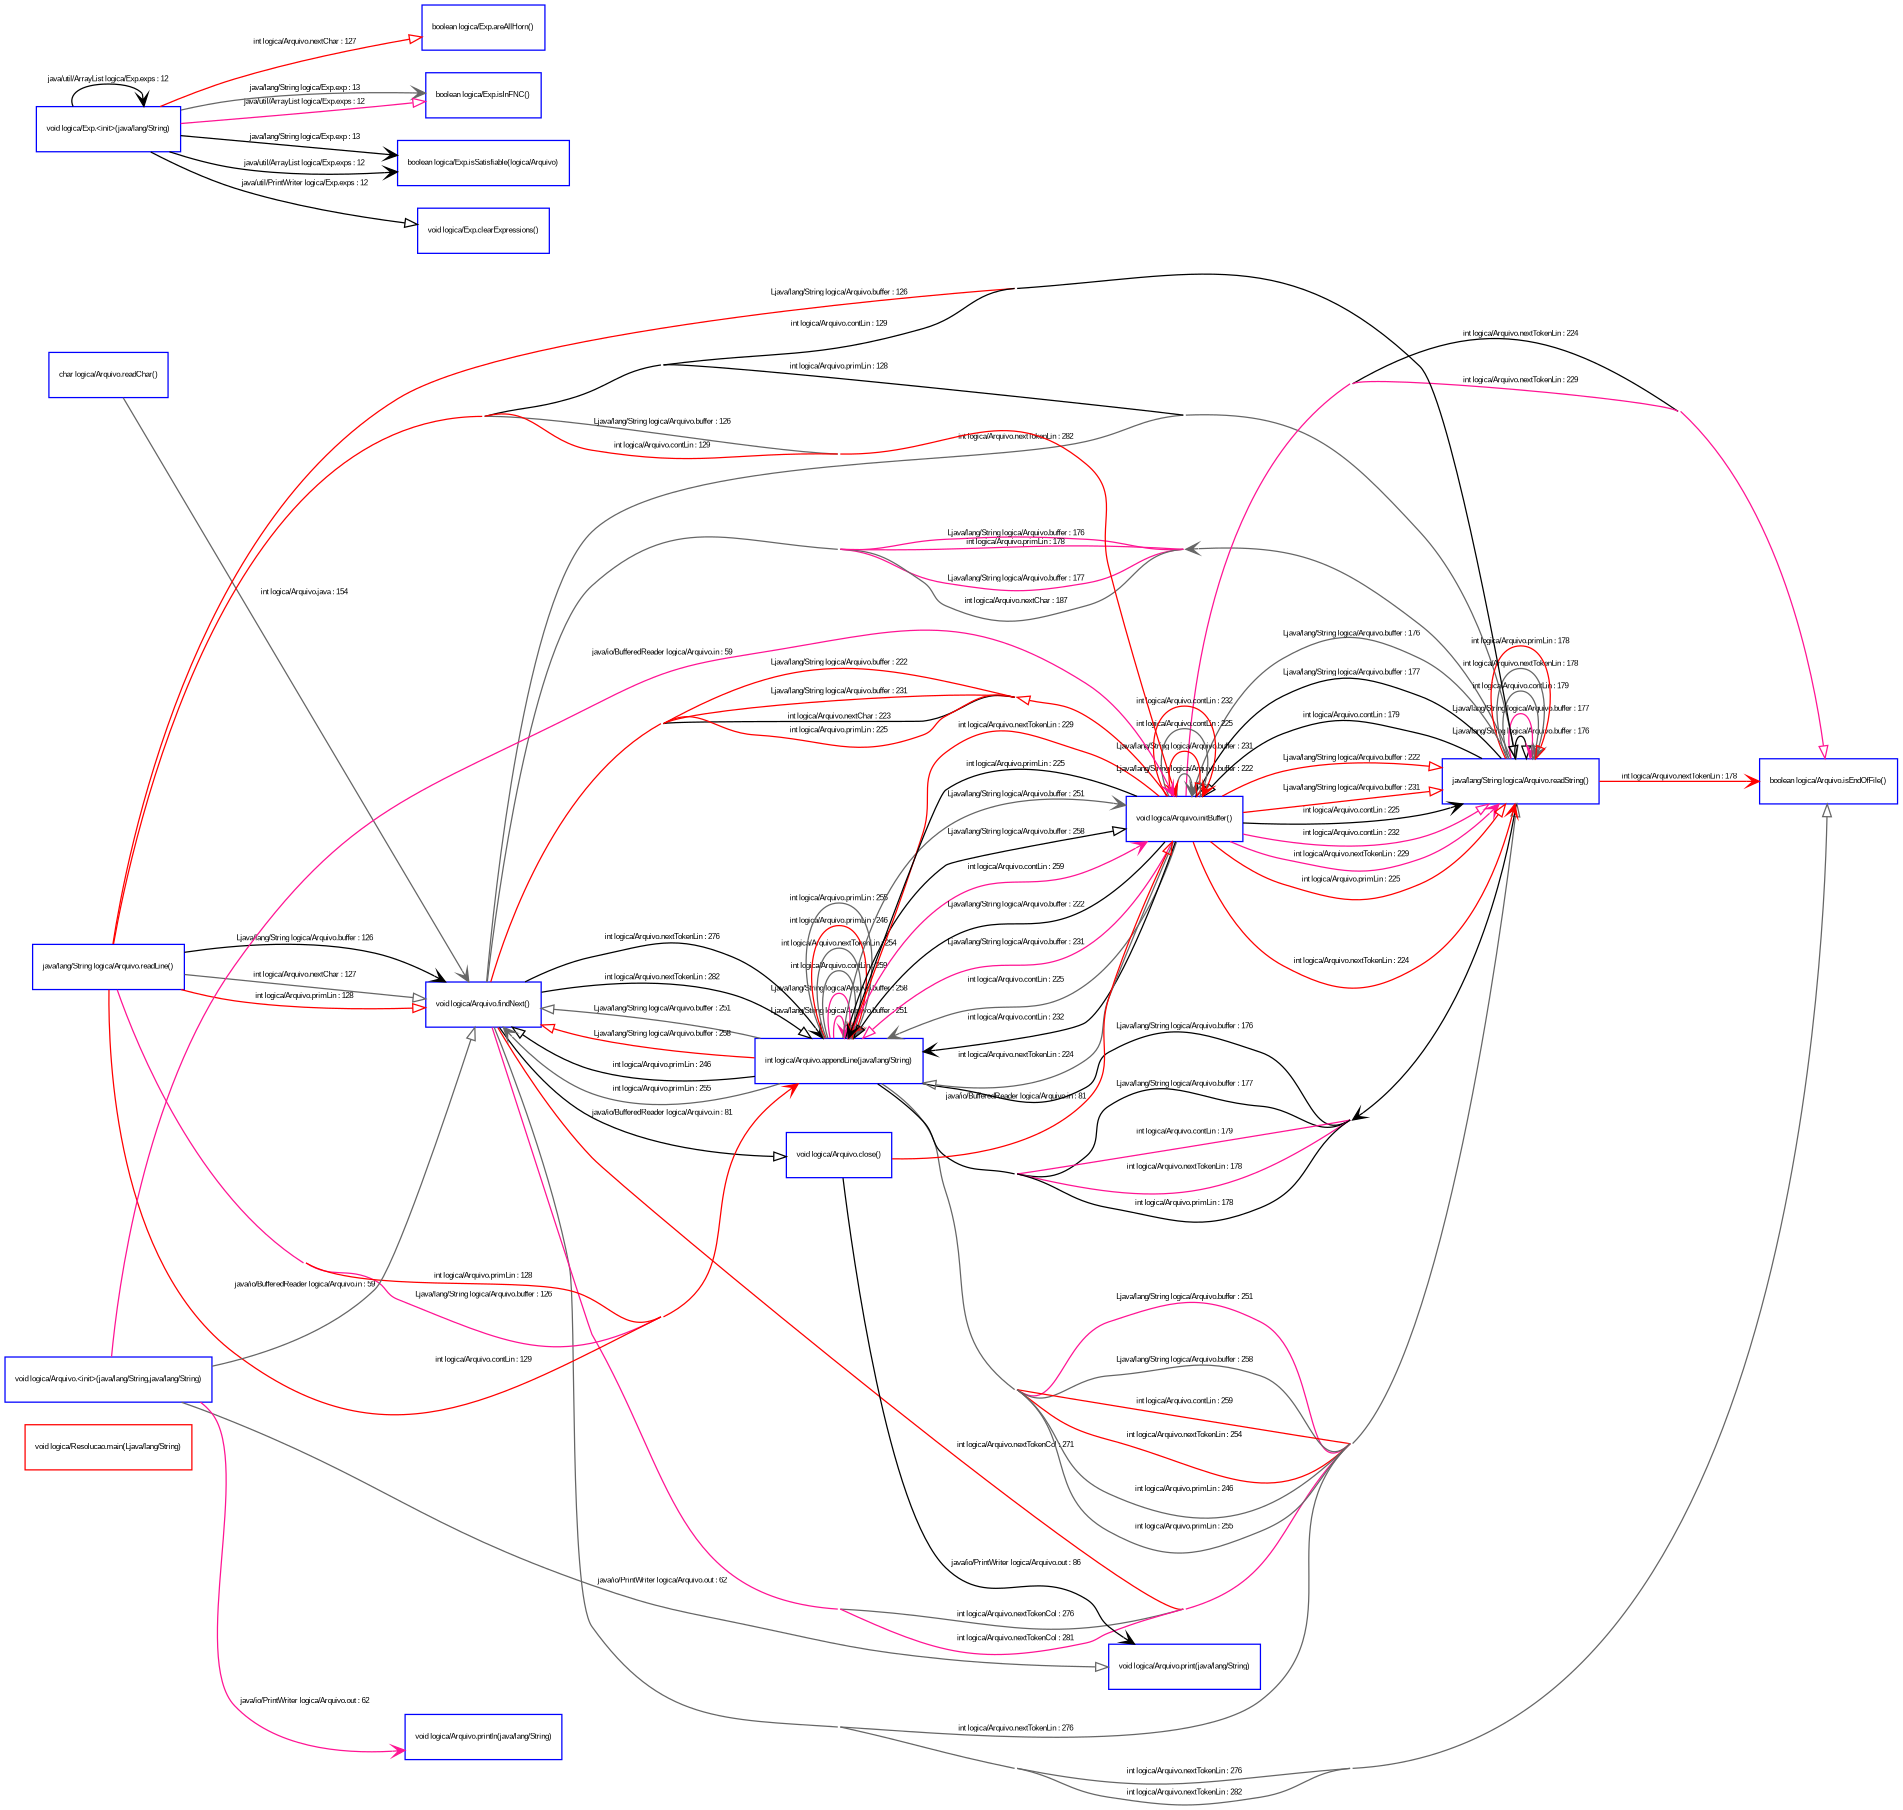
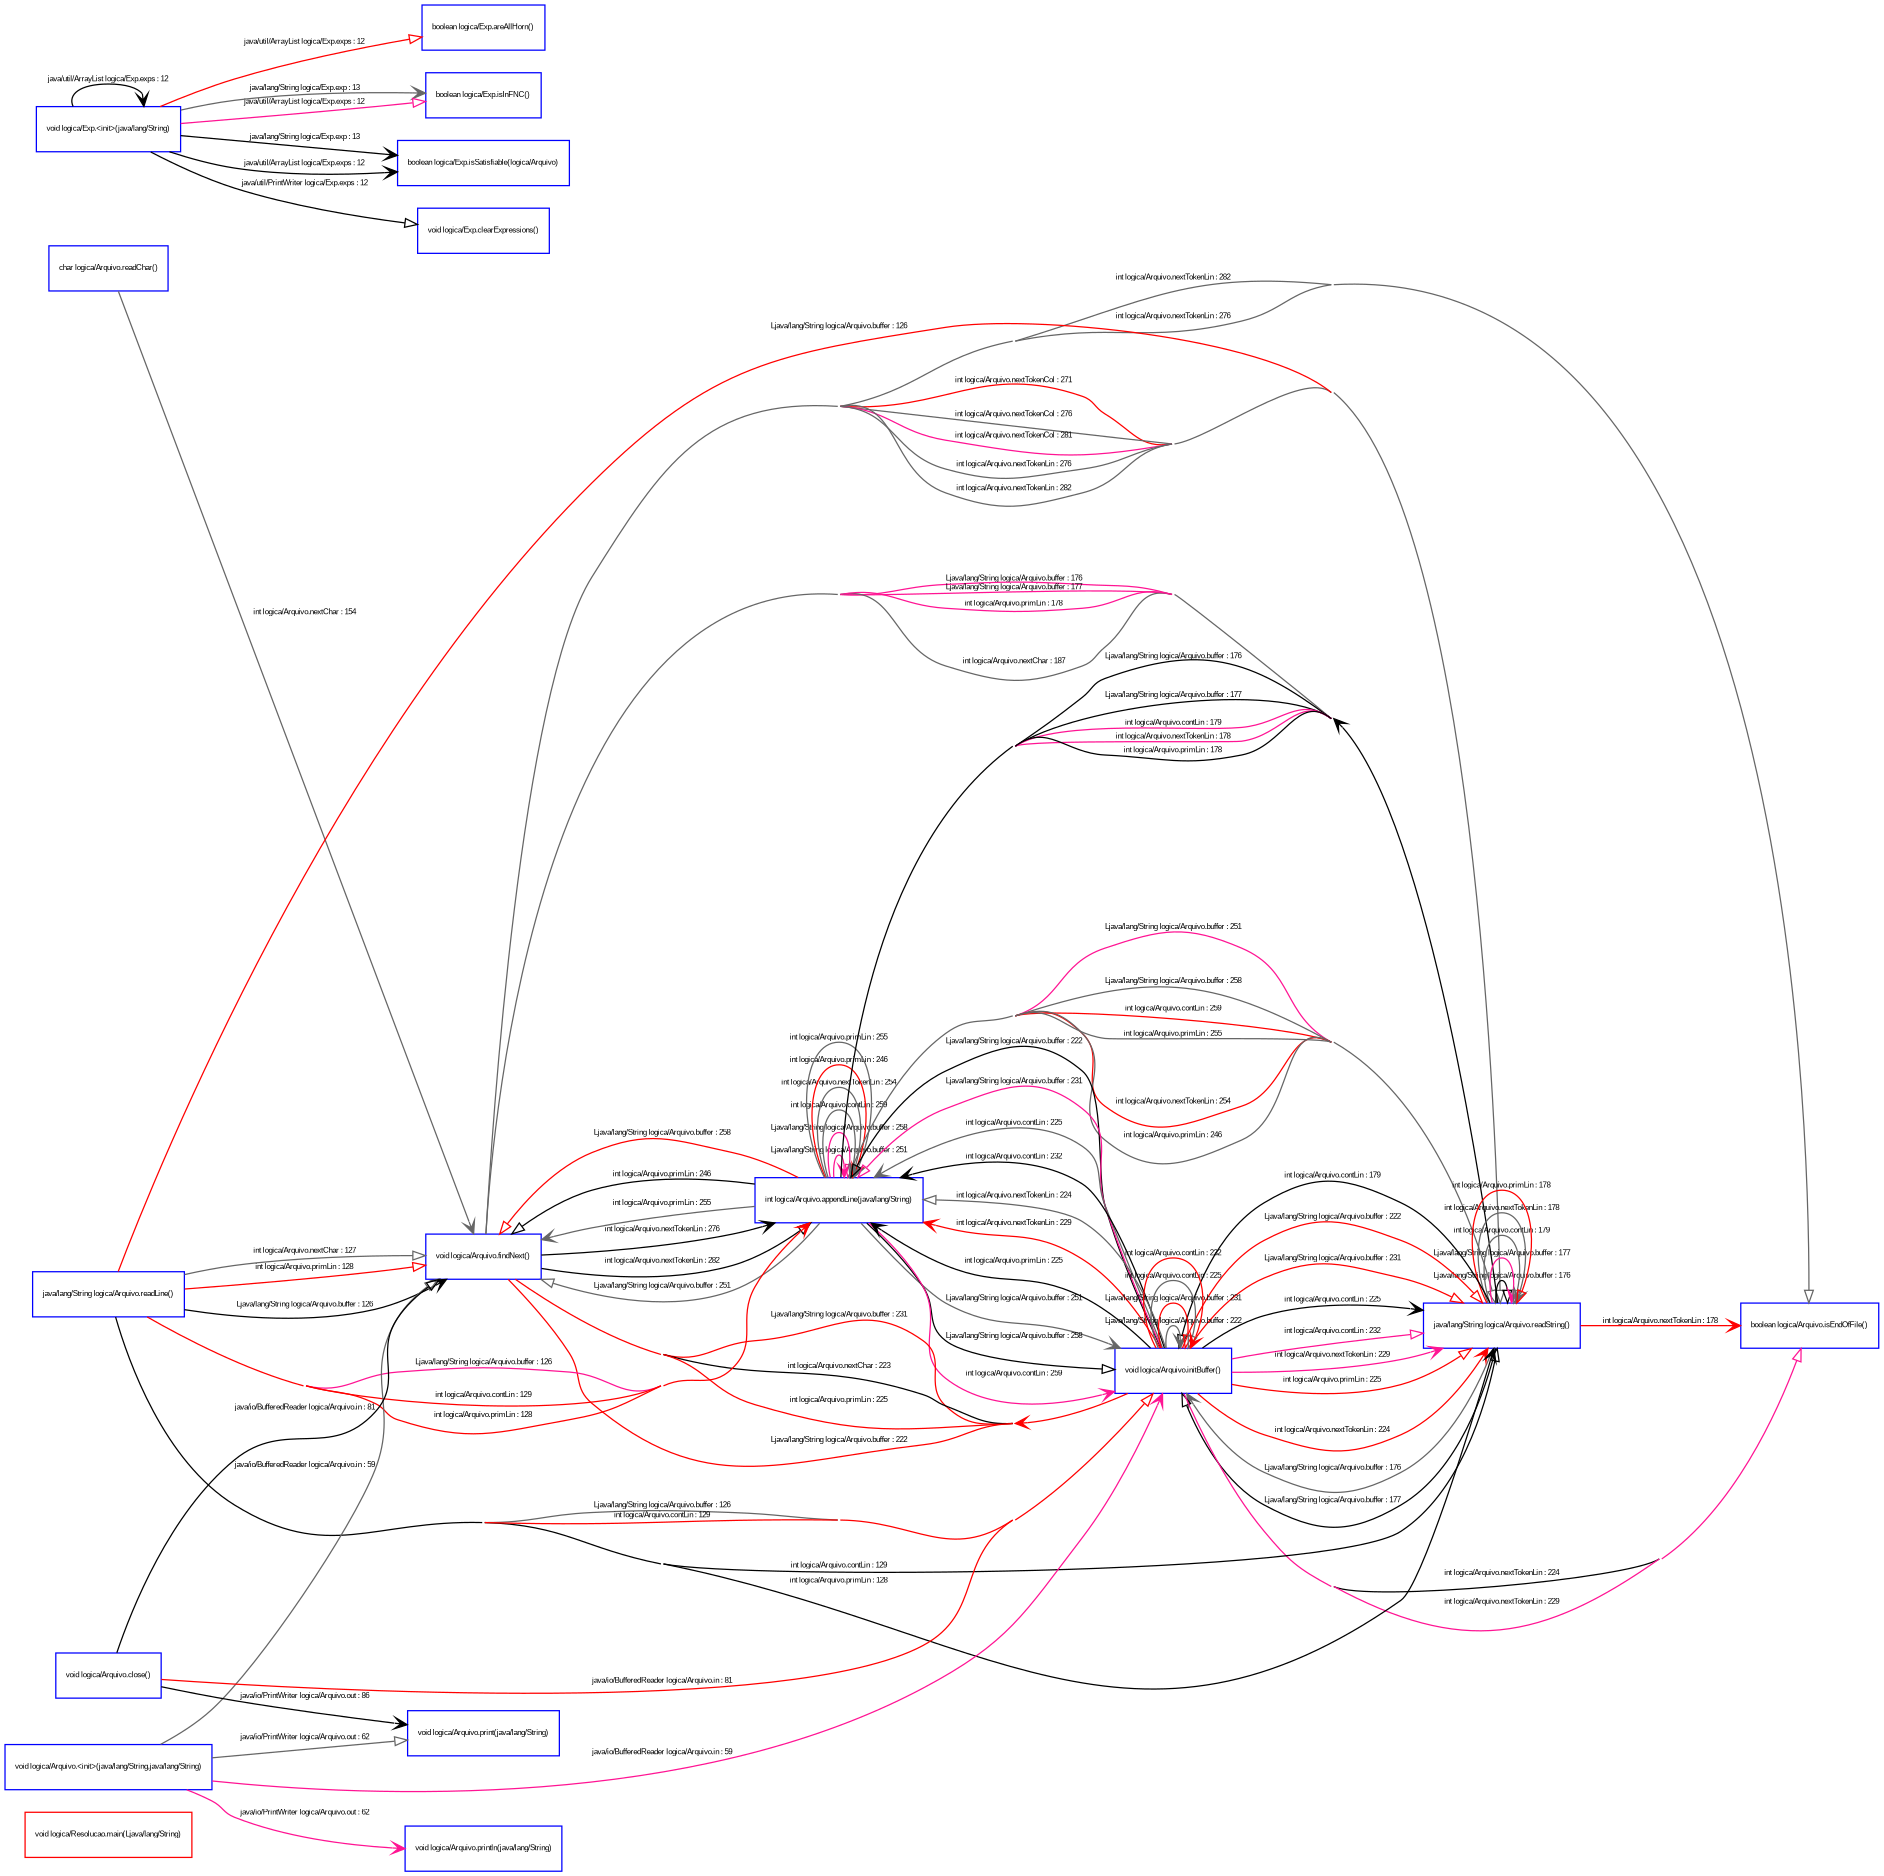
edge "void logica/Exp.<init>(java/lang/String)" -> "boolean logica/Exp.areAllHorn()": label "int logica/Arquivo.nextChar : 127" -> "java/util/ArrayList logica/Exp.exps : 12"
edge "char logica/Arquivo.readChar()" -> "void logica/Arquivo.findNext()": label "int logica/Arquivo.java : 154" -> "int logica/Arquivo.nextChar : 154"
edge "void logica/Arquivo.findNext()" -> "void logica/Arquivo.close()": reversed
